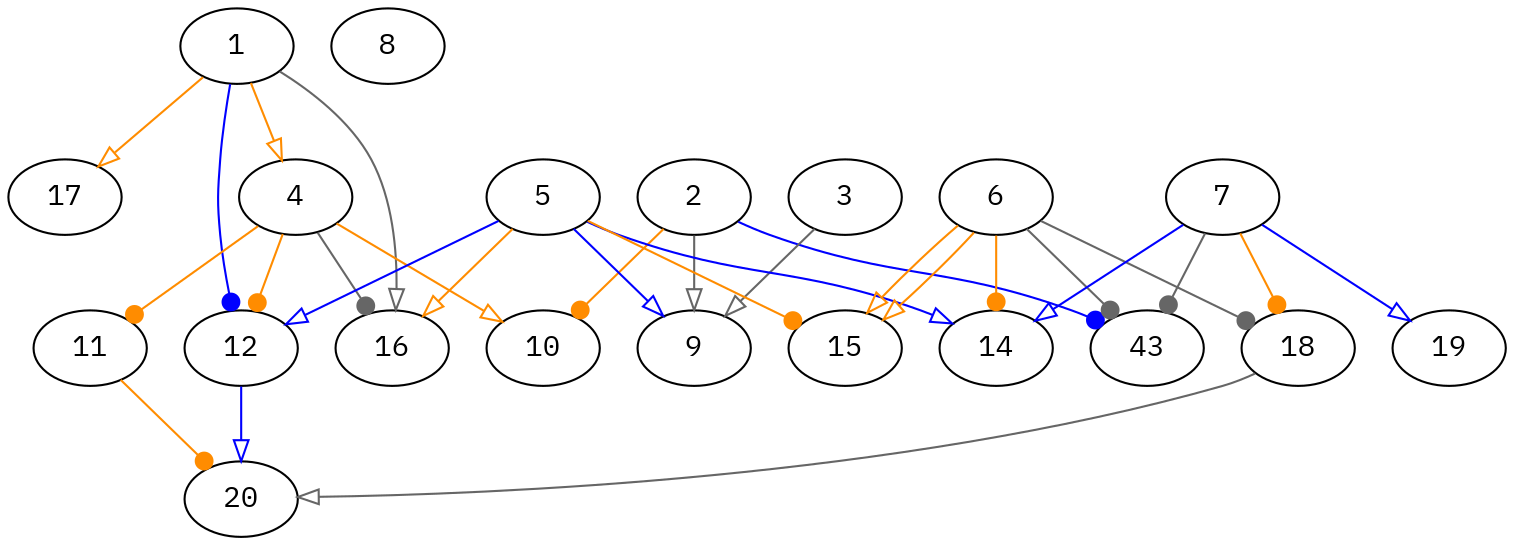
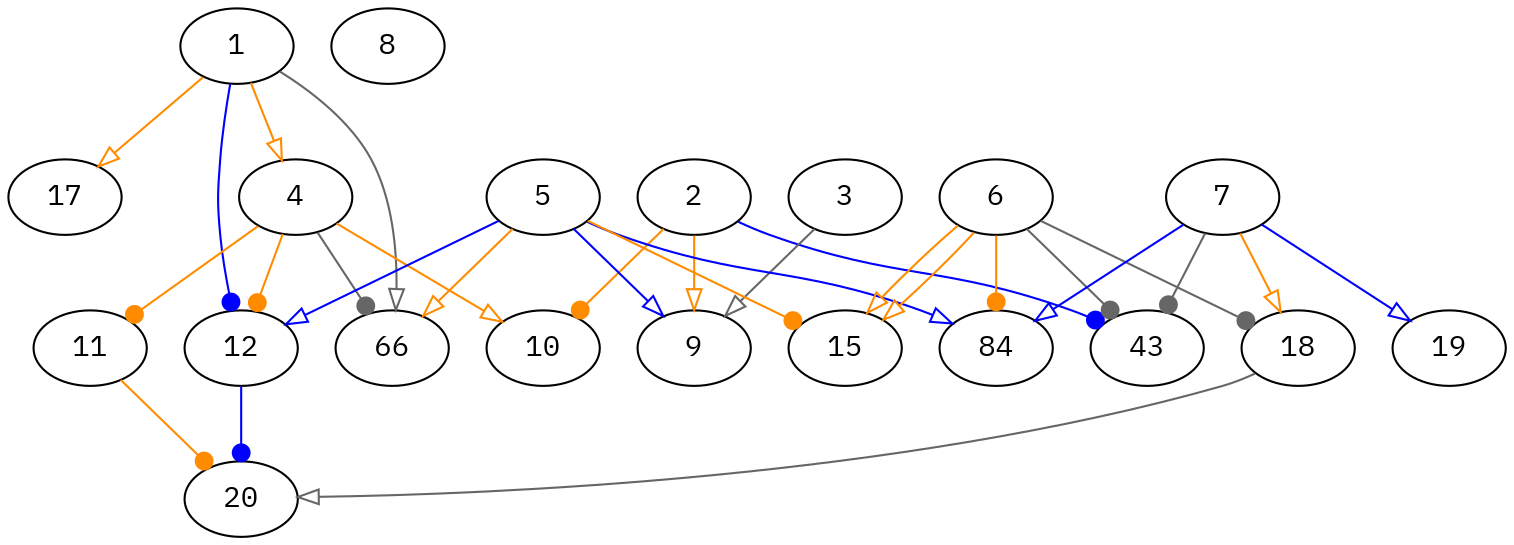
edge "2" -> "9": color gray40 -> darkorange
edge "7" -> "18": arrowhead dot -> onormal
node "16": label "16" -> "66"
node "14": label "14" -> "84"
edge "12" -> "20": arrowhead onormal -> dot
